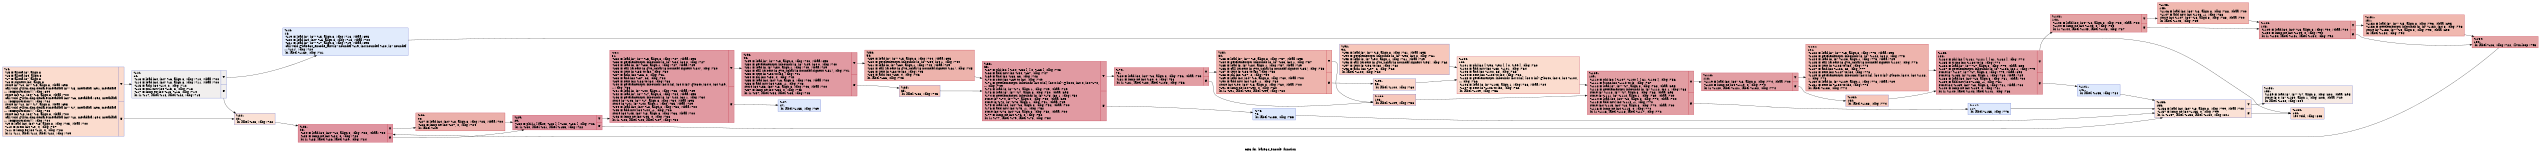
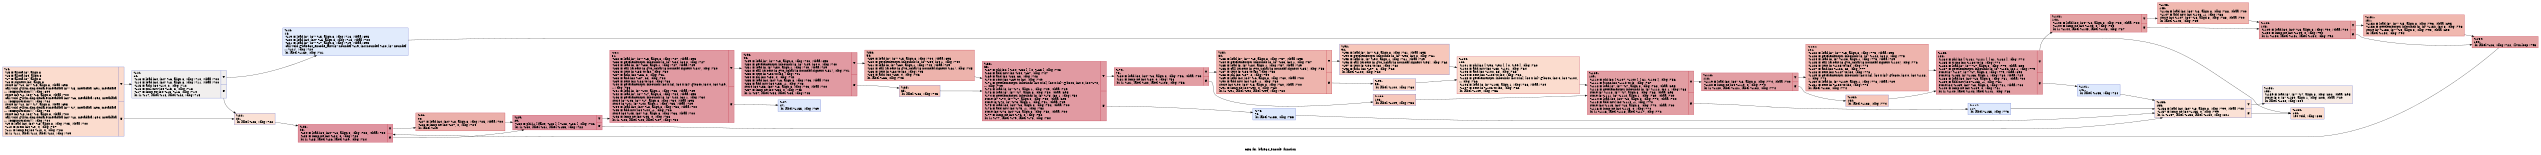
edge "%82:" -> "%108:": now "%82:" -> "%92:"
